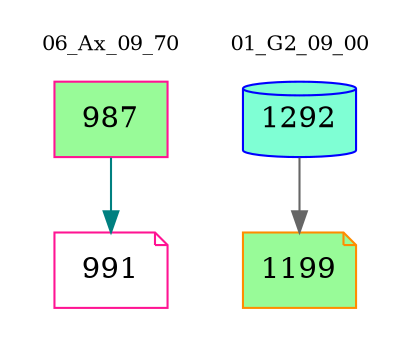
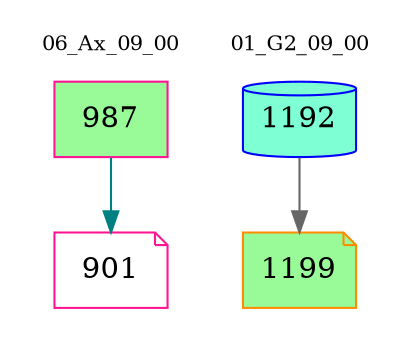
cluster "06_Ax_09_70": label "06_Ax_09_70" -> "06_Ax_09_00"
node "1292": label "1292" -> "1192"
node "991": label "991" -> "901"
